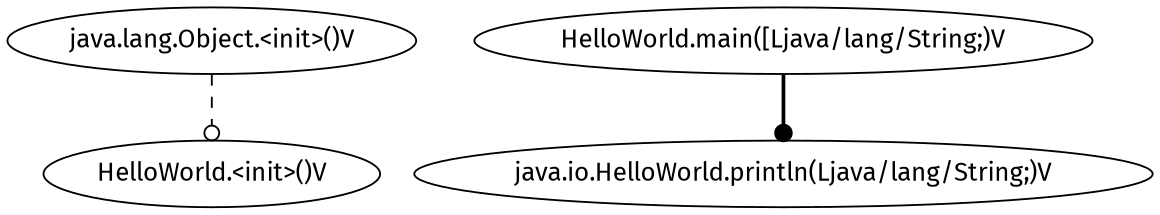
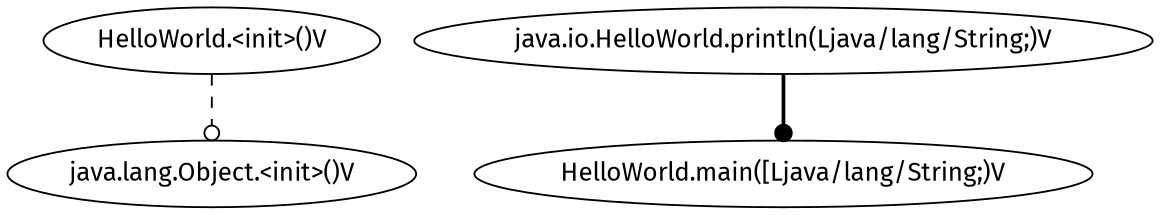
edge "java.lang.Object.<init>()V" -> "HelloWorld.<init>()V": reversed
edge "HelloWorld.main([Ljava/lang/String;)V" -> "java.io.HelloWorld.println(Ljava/lang/String;)V": reversed
